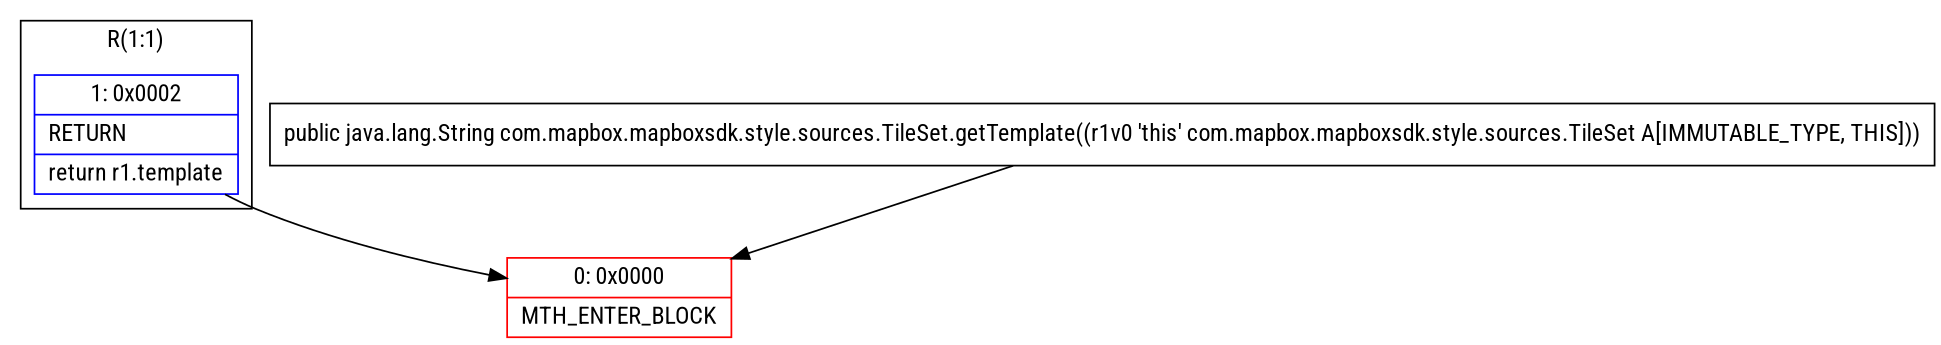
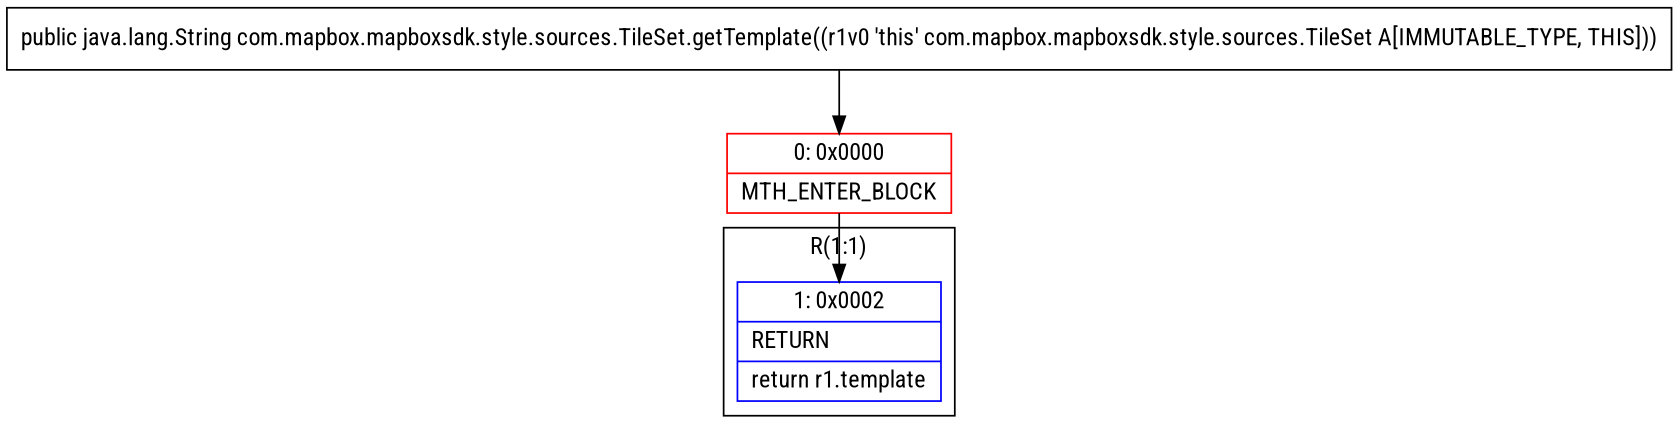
edge "1: 0x0002" -> "0: 0x0000": reversed
